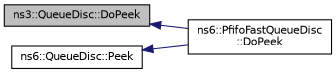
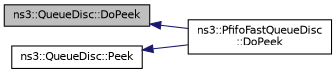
node "ns6::PfifoFastQueueDisc ::DoPeek": label "ns6::PfifoFastQueueDisc ::DoPeek" -> "ns3::PfifoFastQueueDisc ::DoPeek"
node "ns6::QueueDisc::Peek": label "ns6::QueueDisc::Peek" -> "ns3::QueueDisc::Peek"
